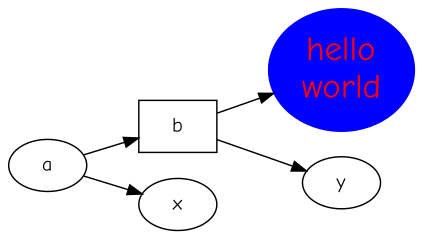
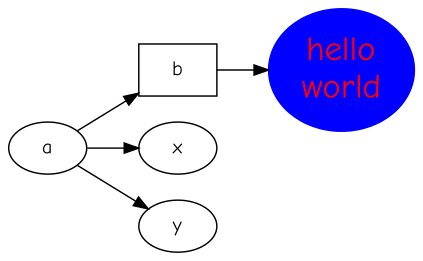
edge "b" -> "y": now "a" -> "y"
